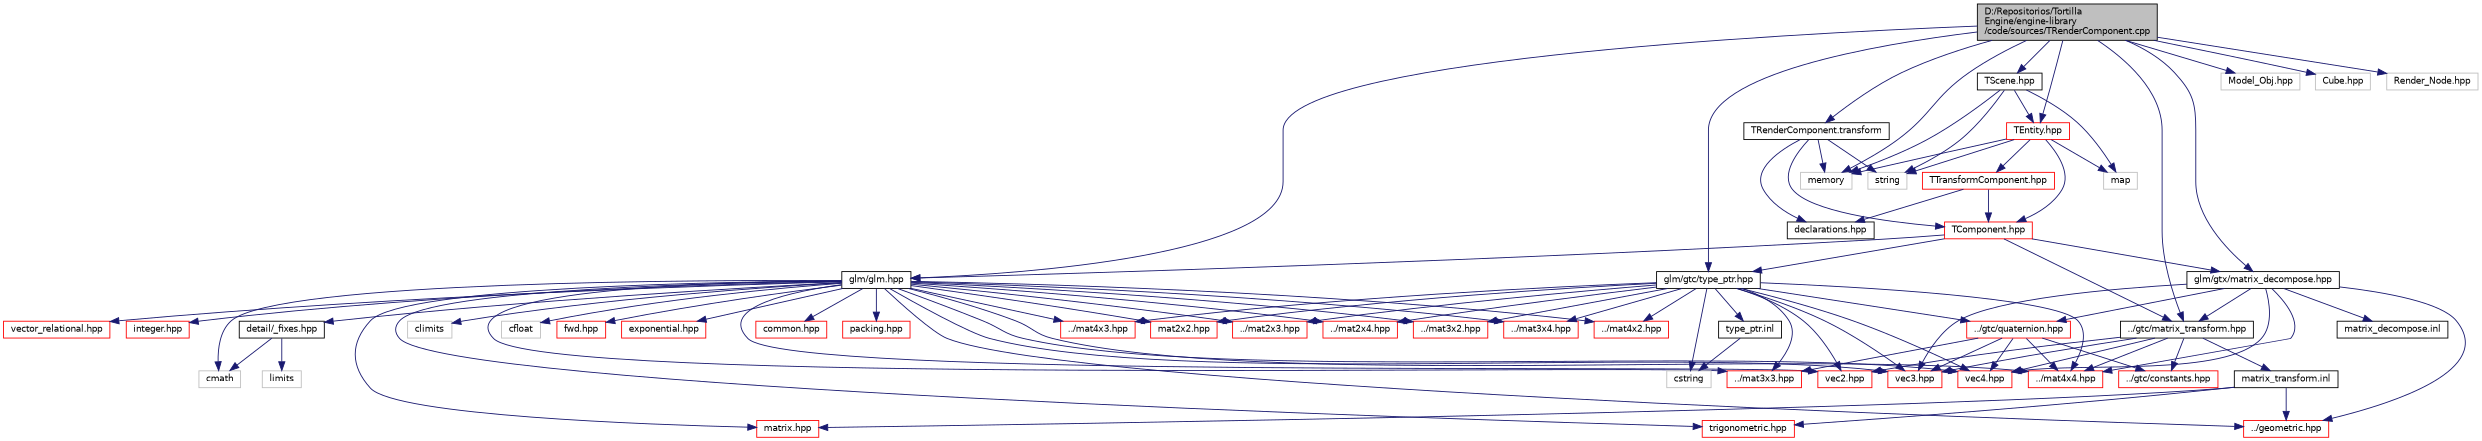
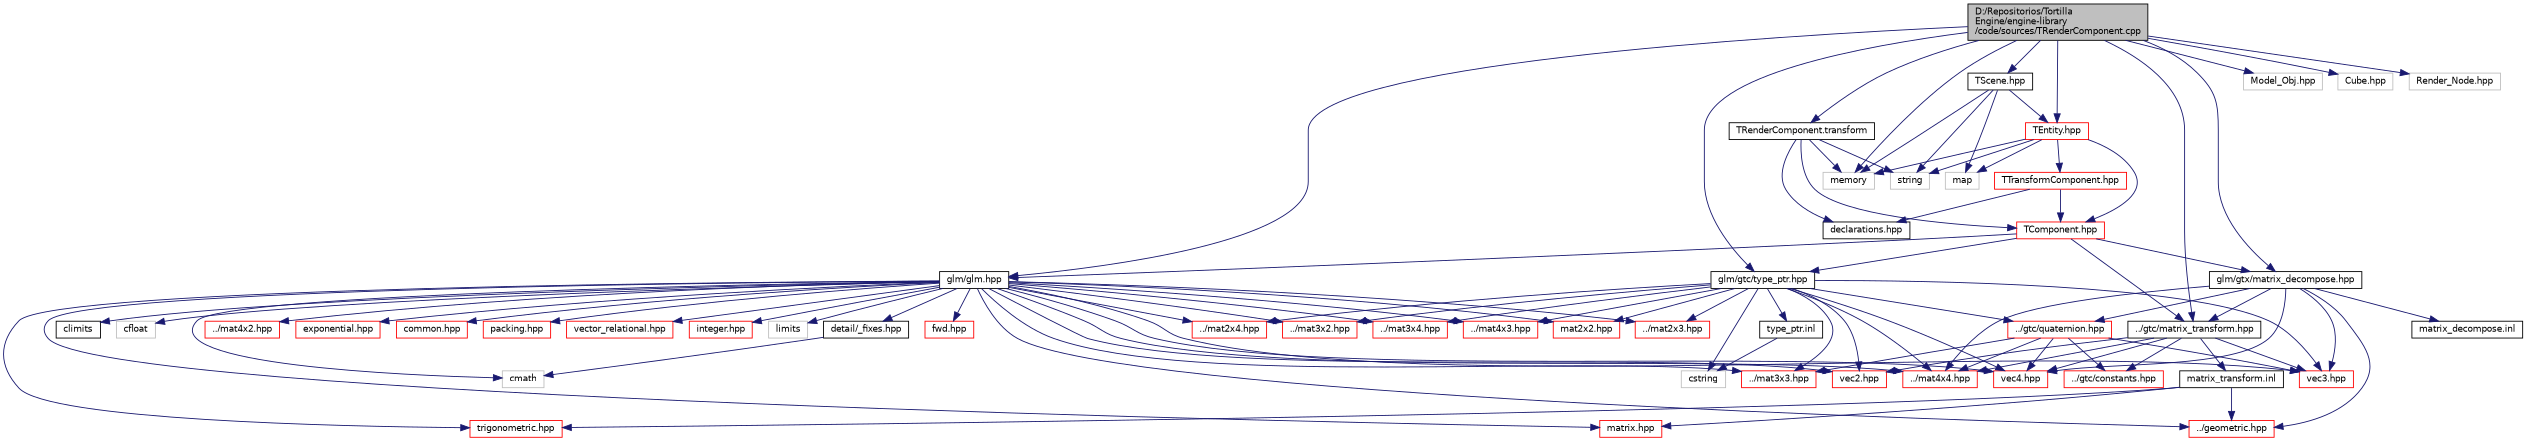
edge "glm/gtc/type_ptr.hpp" -> "../mat4x2.hpp": removed
node "climits": color grey75 -> black
edge "detail/_fixes.hpp" -> "limits": now "glm/glm.hpp" -> "limits"
